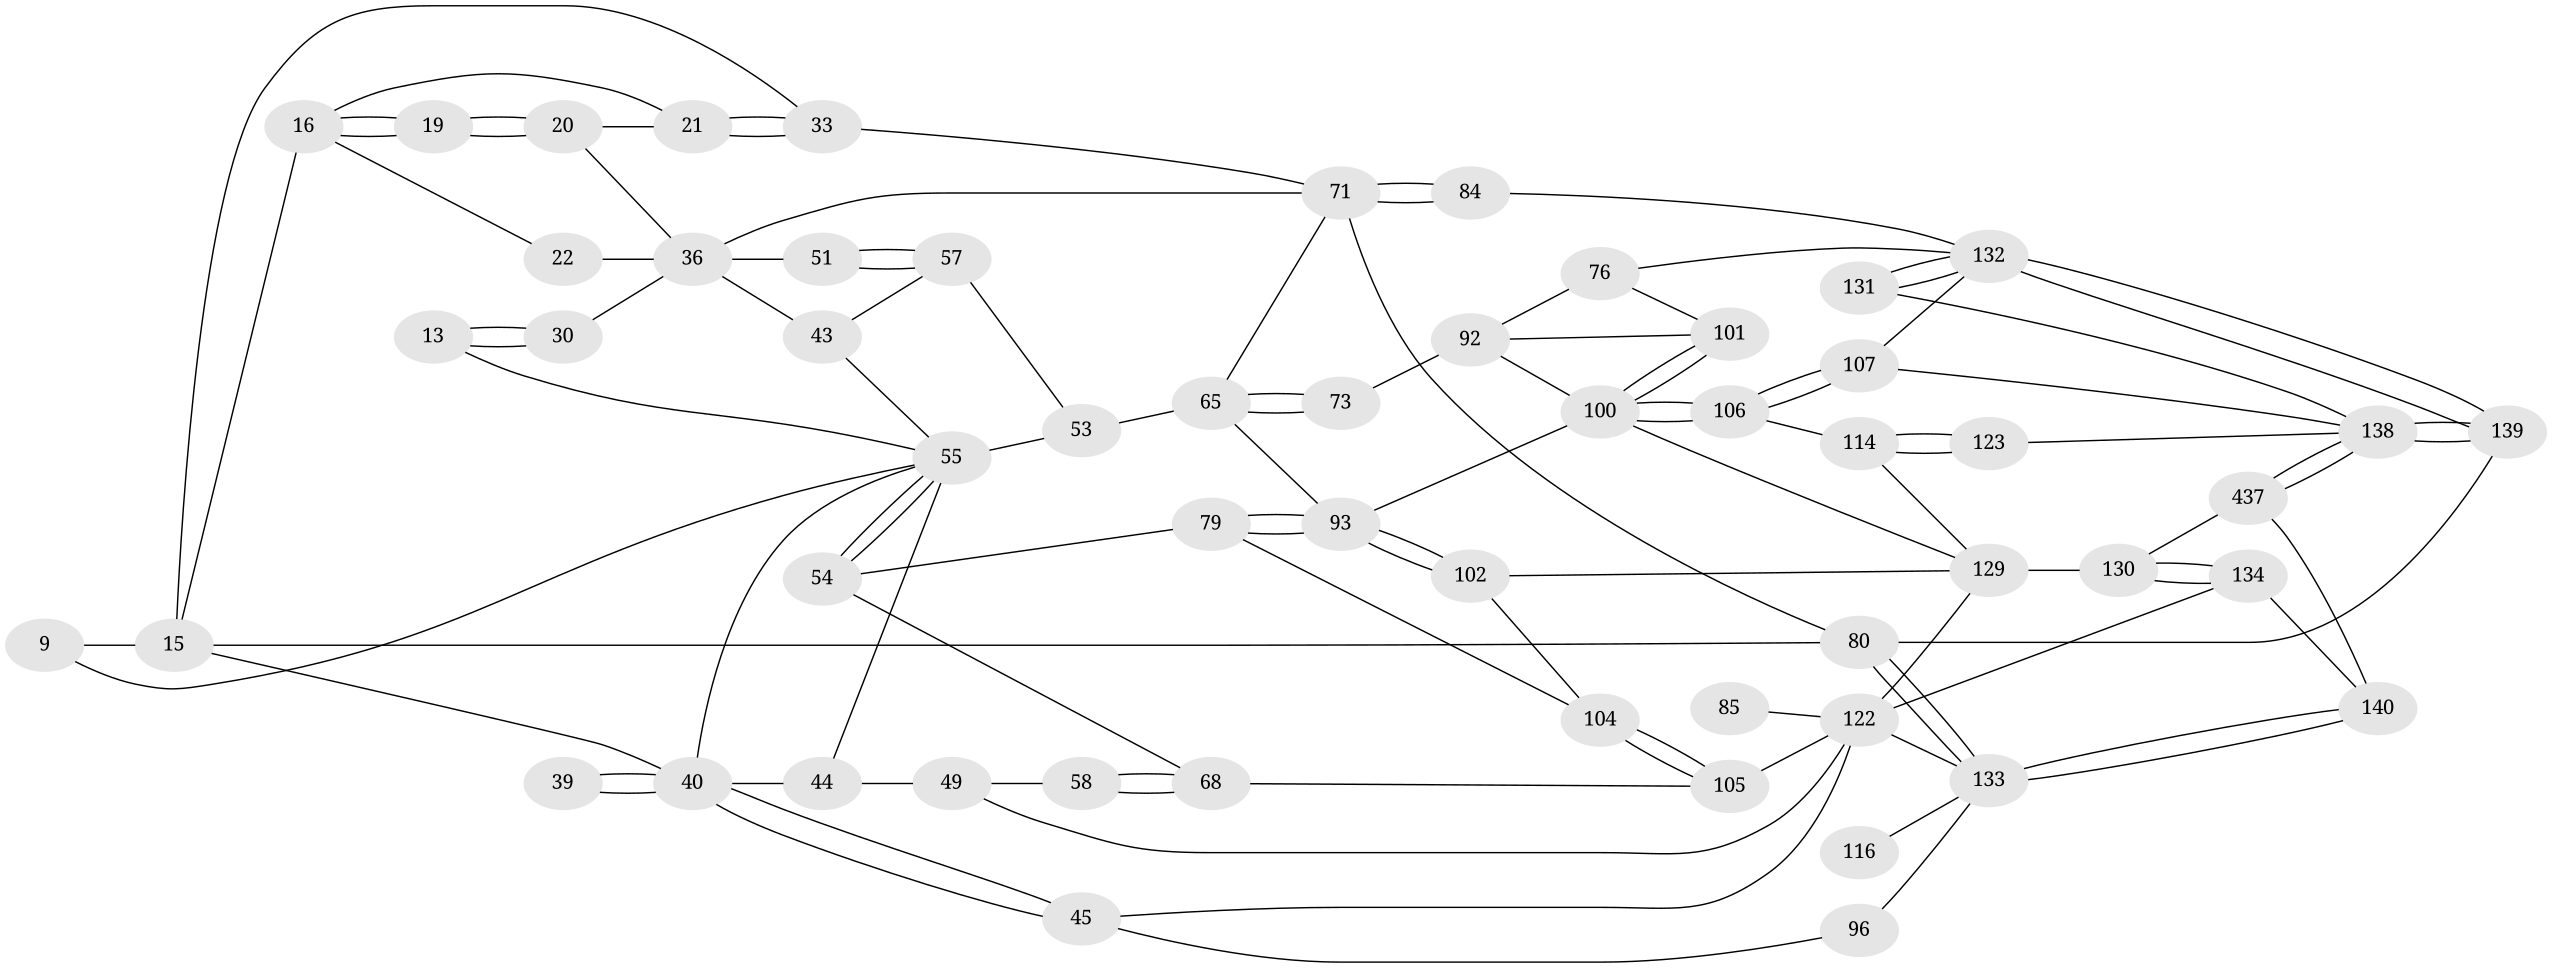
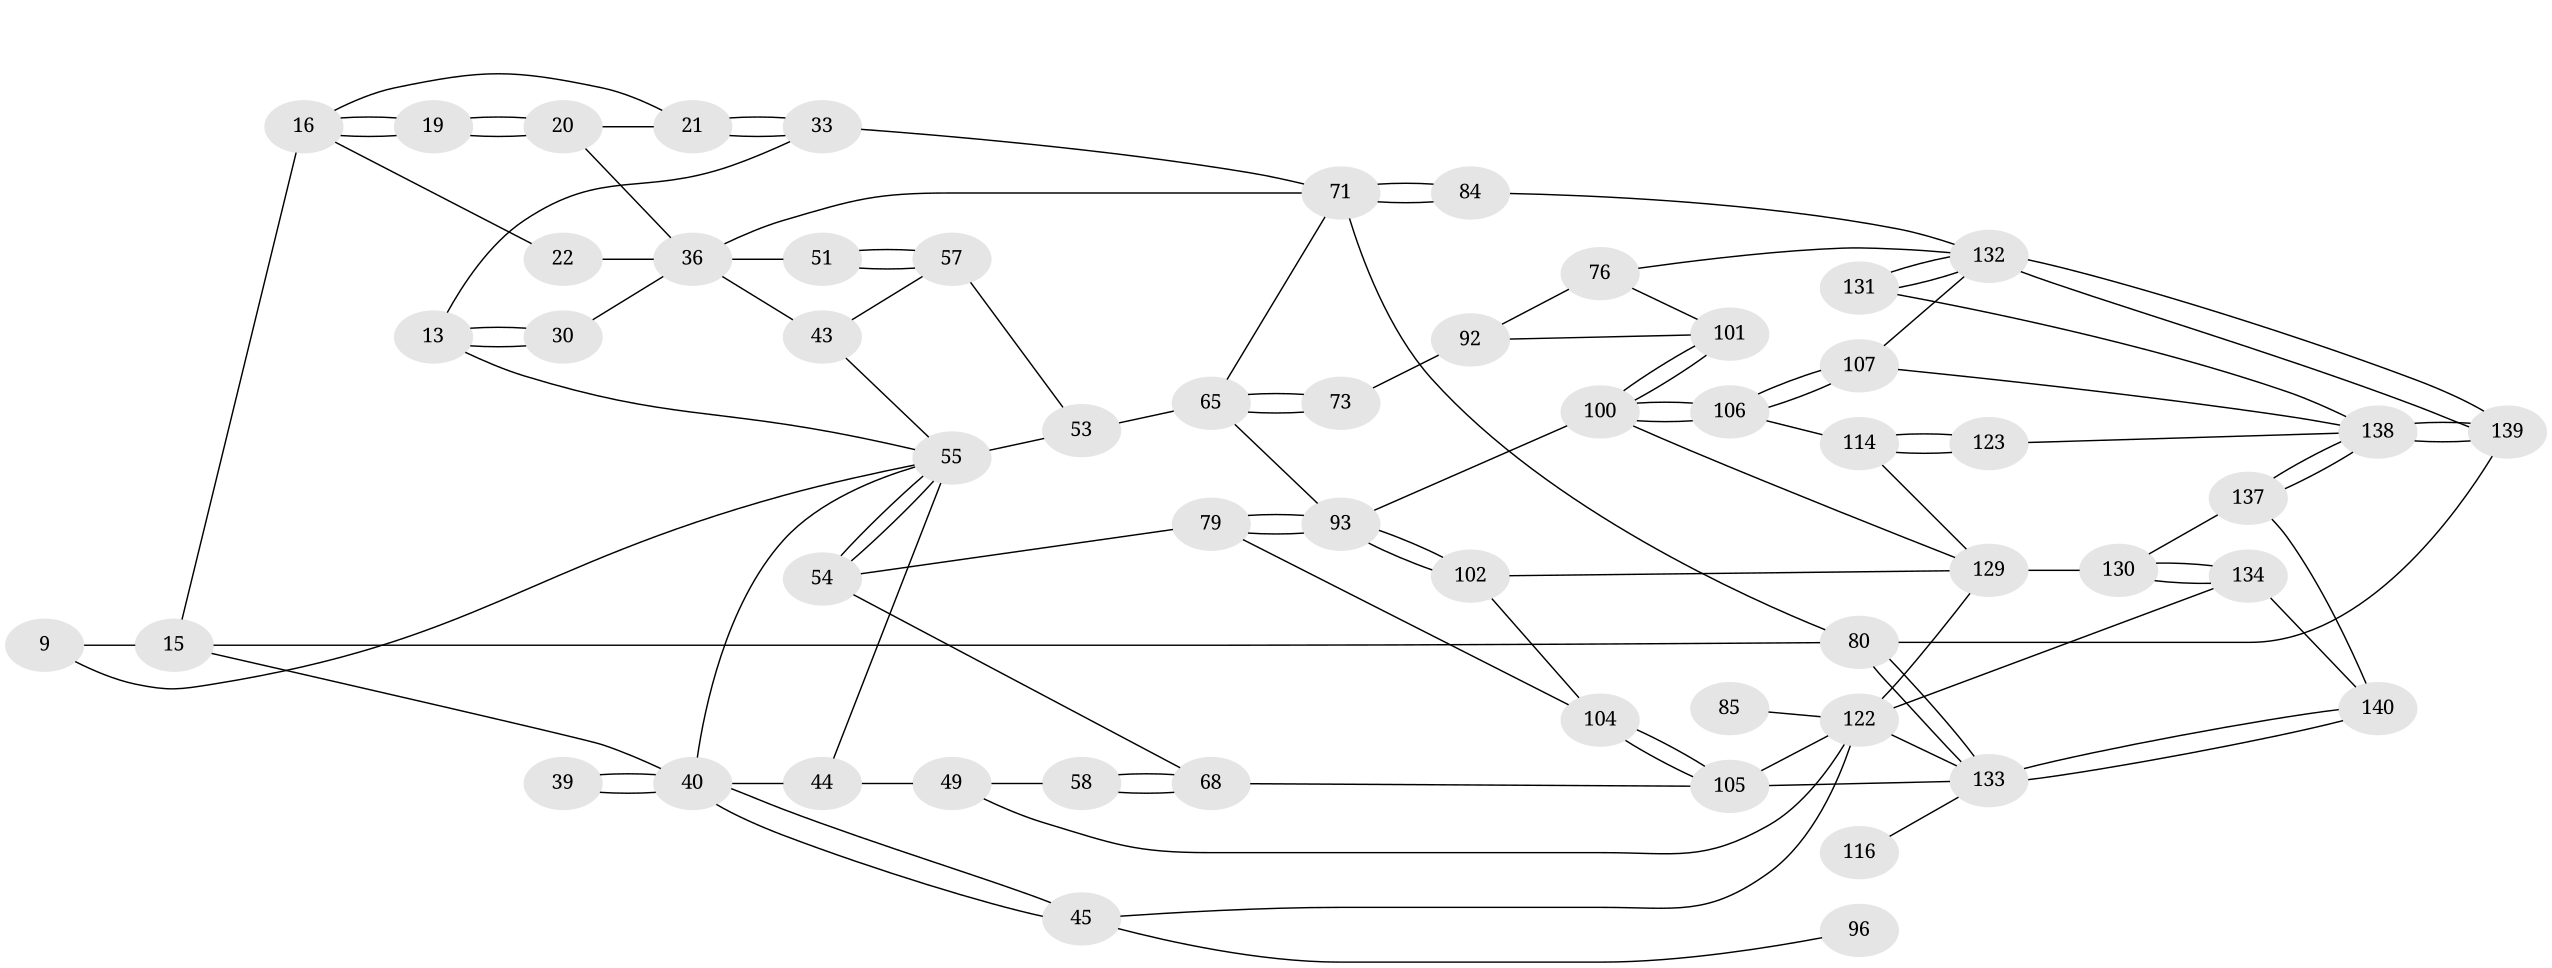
edge "33" -- "15": now "33" -- "13"
edge "92" -- "100": removed
node "437": label "437" -> "137"
edge "133" -- "96": now "133" -- "105"
